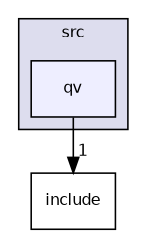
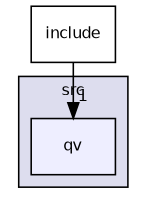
edge "qv" -> "include": reversed
